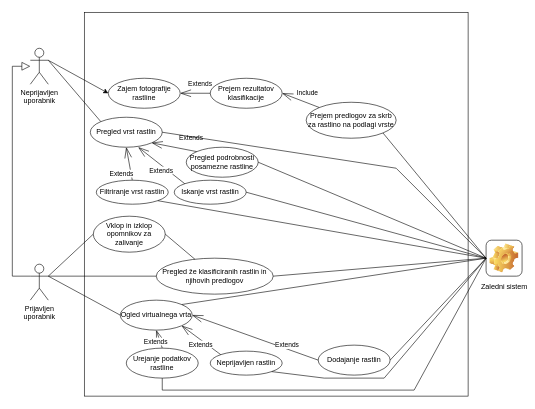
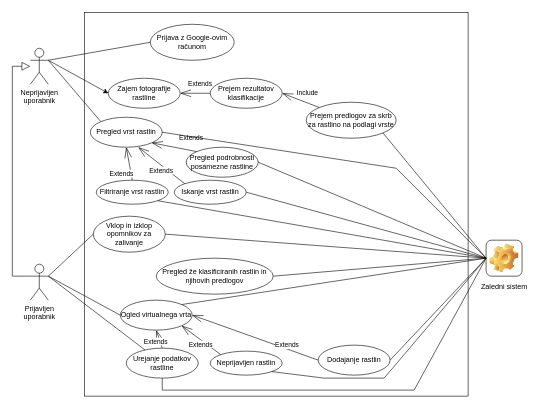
node "Prijava z Google-ovim računom": added
edge "Prijava z Google-ovim računom" -- "Neprijavljen uporabnik": added
edge "Vklop in izklop opomnikov za zalivanje" -- "Pregled že klasificiranih rastlin in njihovih predlogov": now "Vklop in izklop opomnikov za zalivanje" -- "Zaledni sistem"
edge "Pregled že klasificiranih rastlin in njihovih predlogov" -- "Prijavljen uporabnik": now "Urejanje podatkov rastline" -- "Prijavljen uporabnik"
